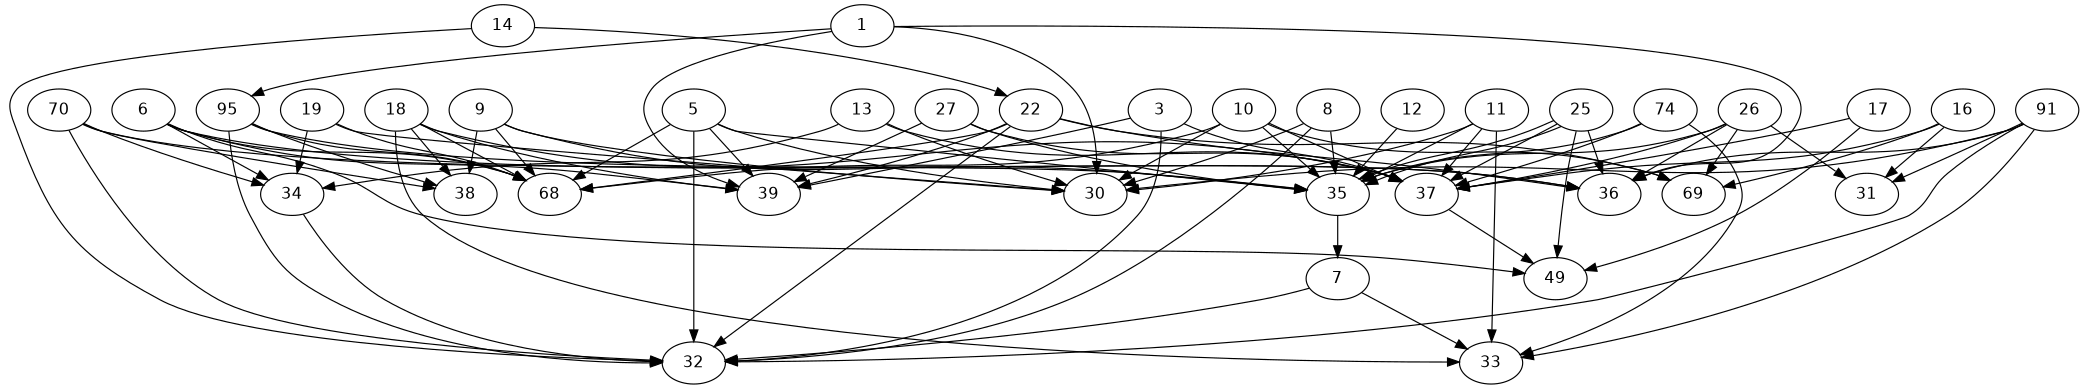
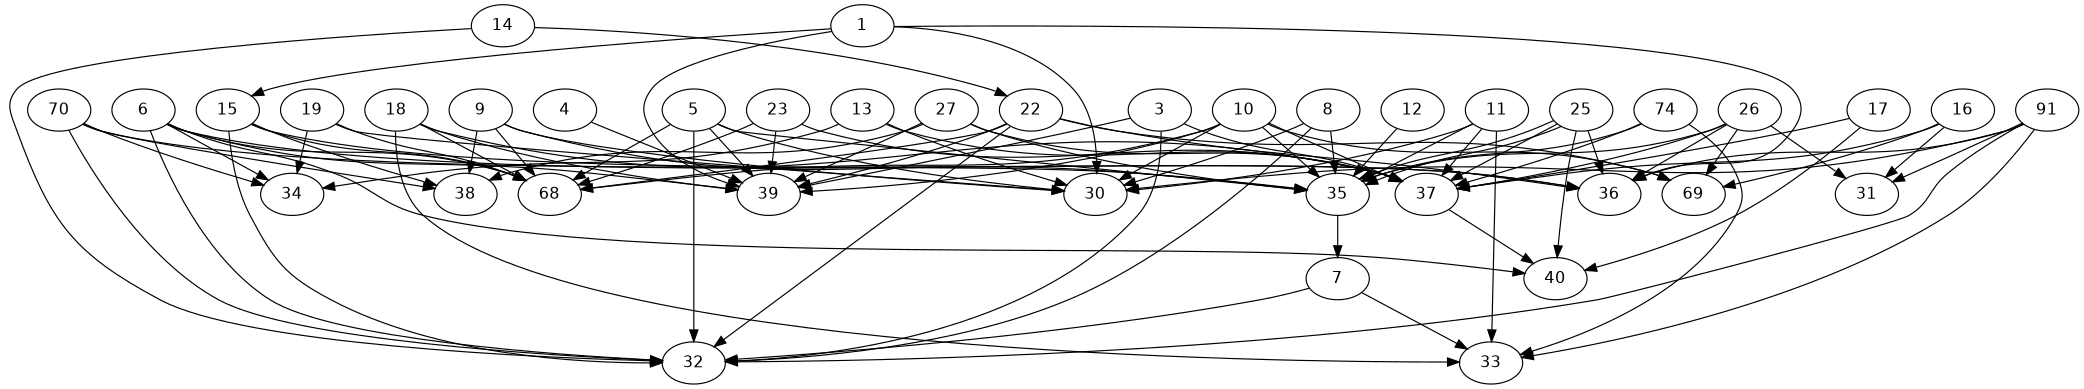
node "95": label "95" -> "15"
node "4": added
node "23": added
edge "18" -> "38": now "27" -> "38"
edge "10" -> "39": added
node "49": label "49" -> "40"
edge "34" -> "32": now "6" -> "32"
